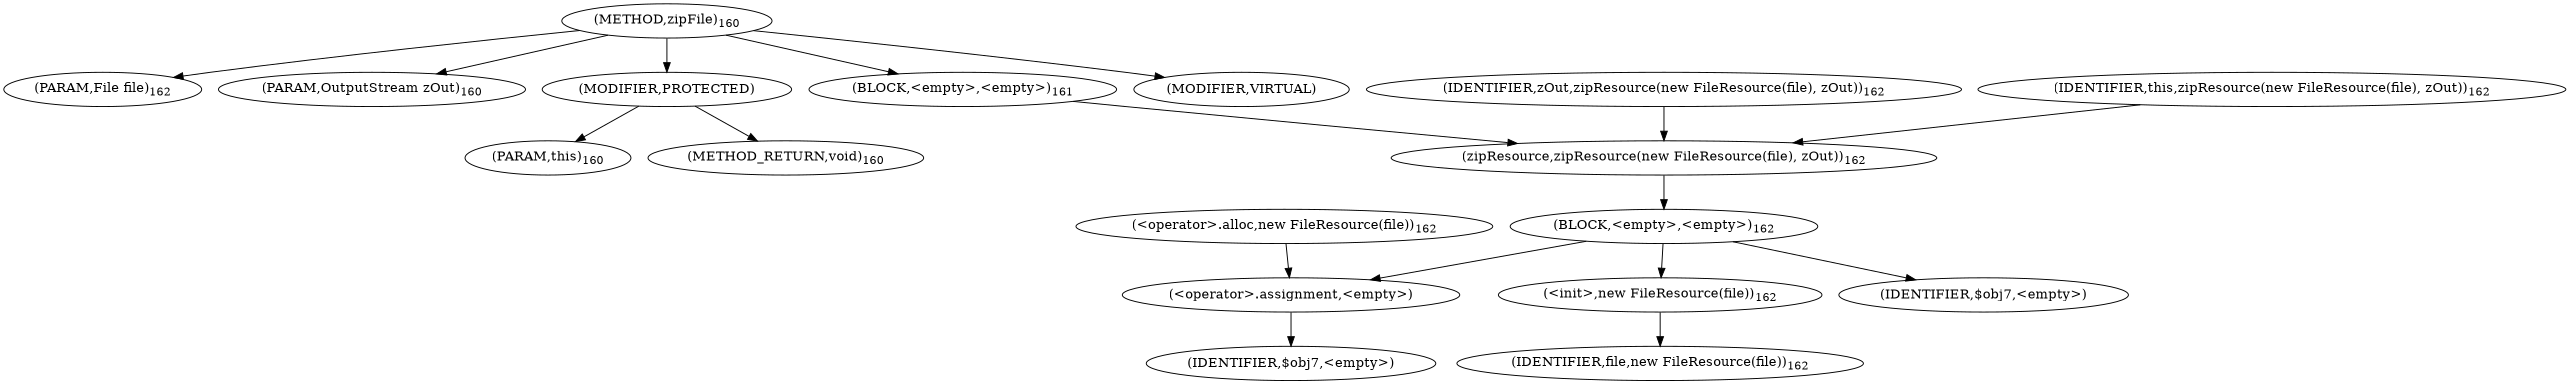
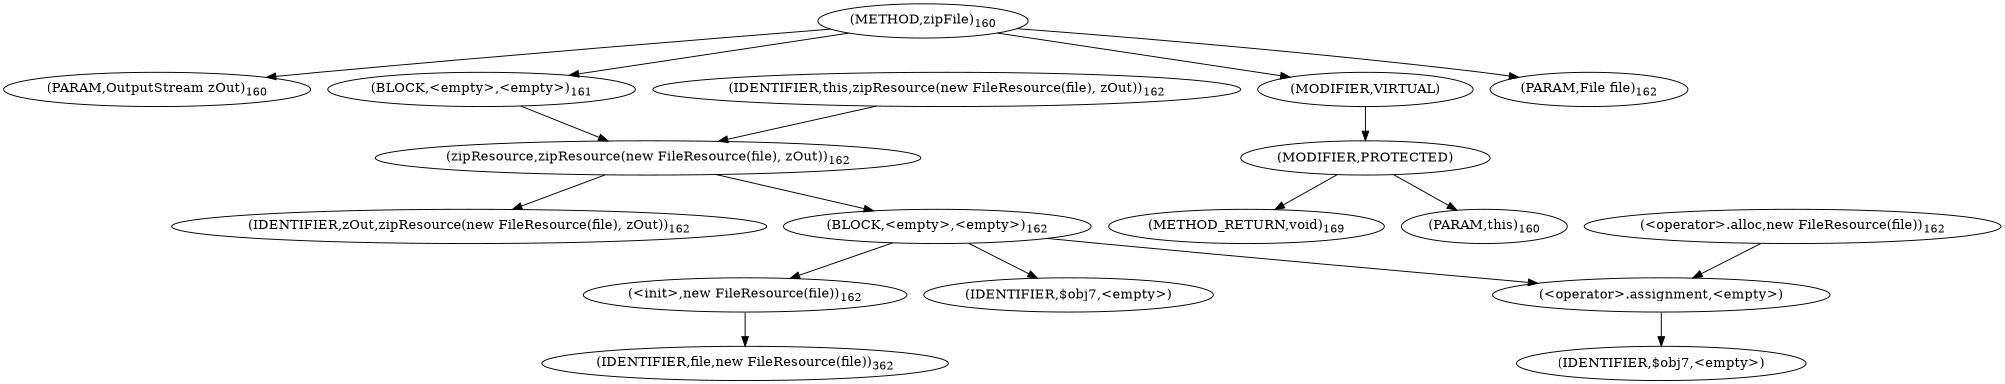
edge "(METHOD,zipFile)" -> "(MODIFIER,PROTECTED)": now "(MODIFIER,VIRTUAL)" -> "(MODIFIER,PROTECTED)"
edge "(IDENTIFIER,zOut,zipResource(new FileResource(file), zOut))" -> "(zipResource,zipResource(new FileResource(file), zOut))": reversed
node "(METHOD_RETURN,void)": text "160" -> "169"
node "(IDENTIFIER,file,new FileResource(file))": text "162" -> "362"
